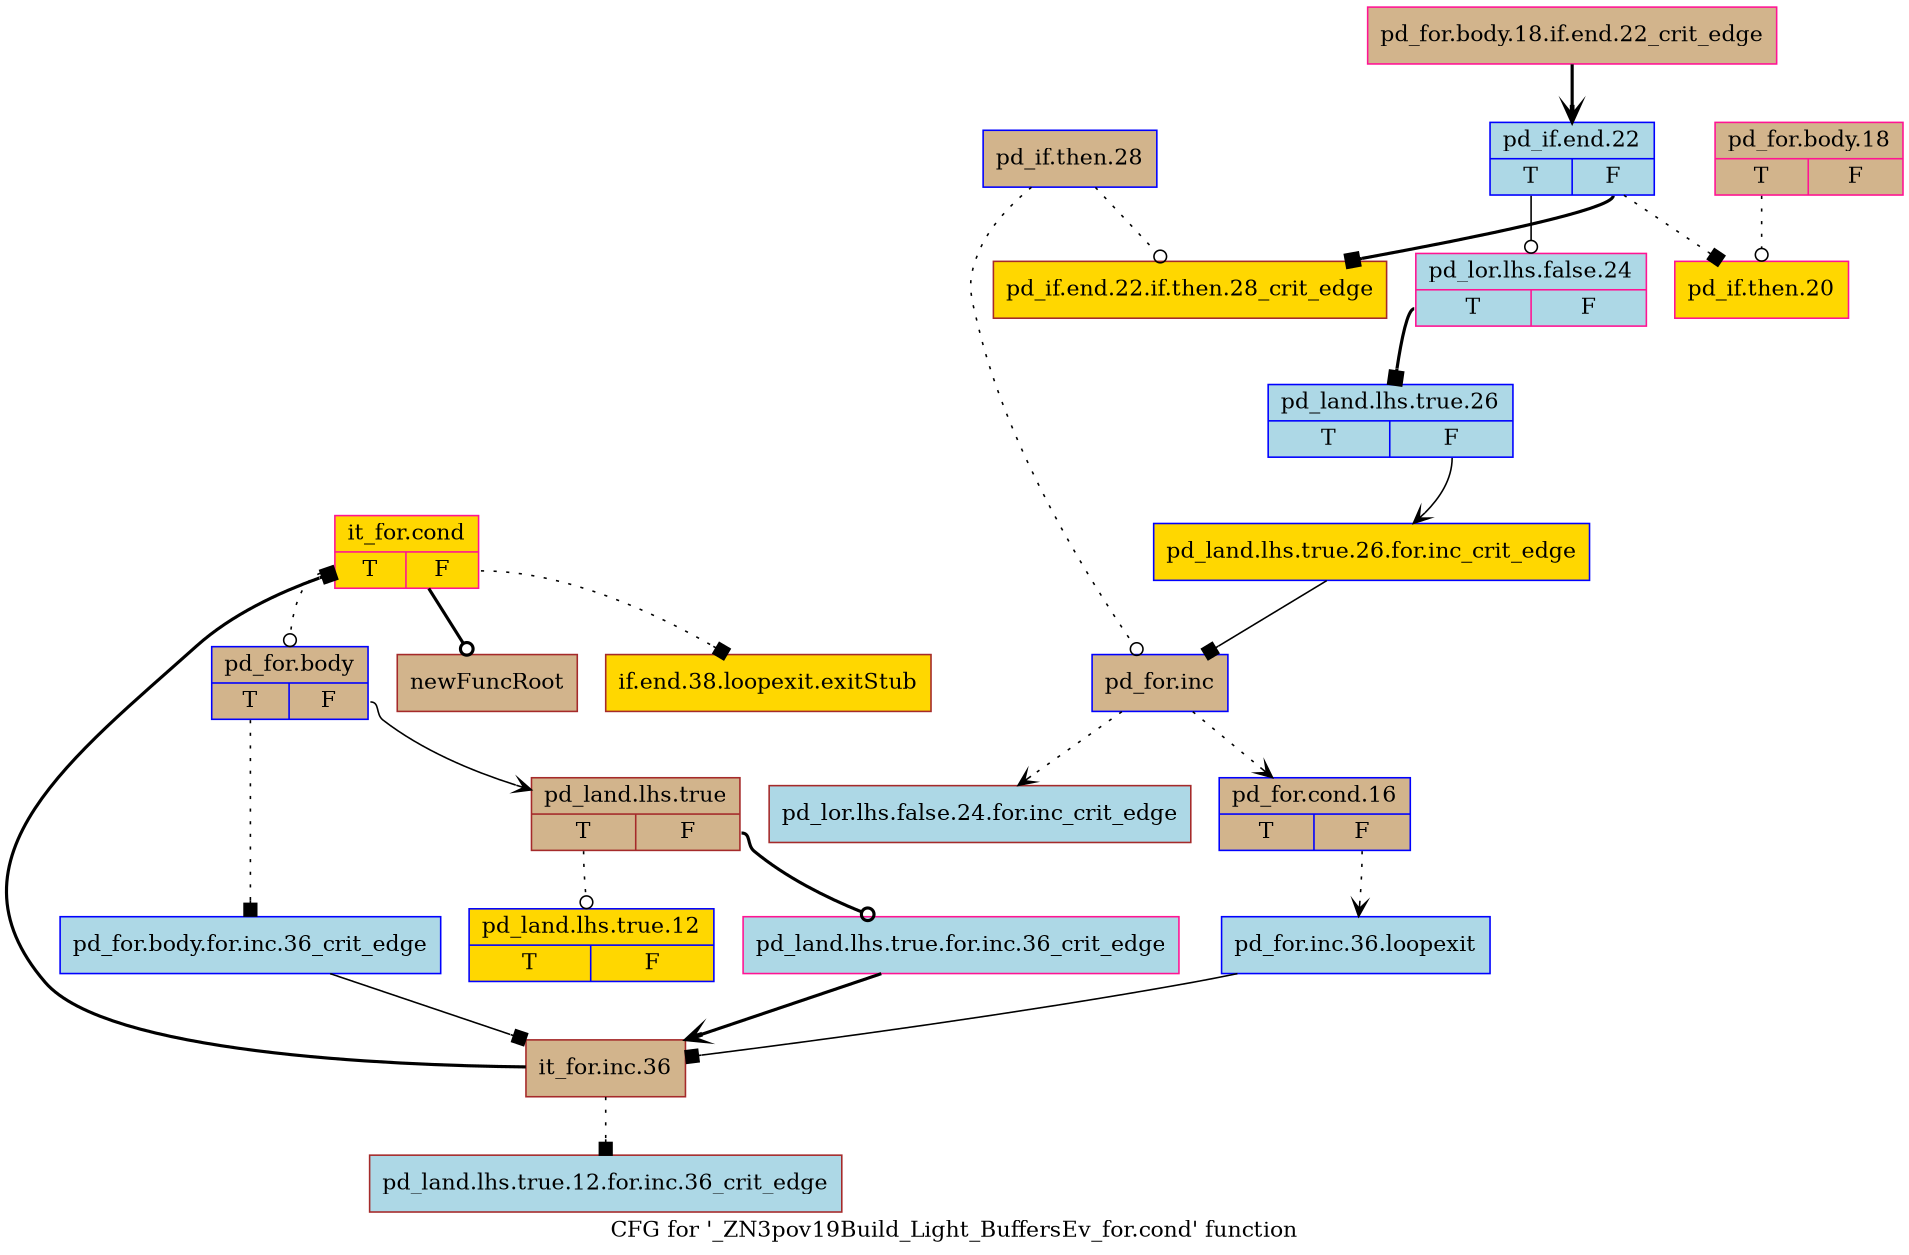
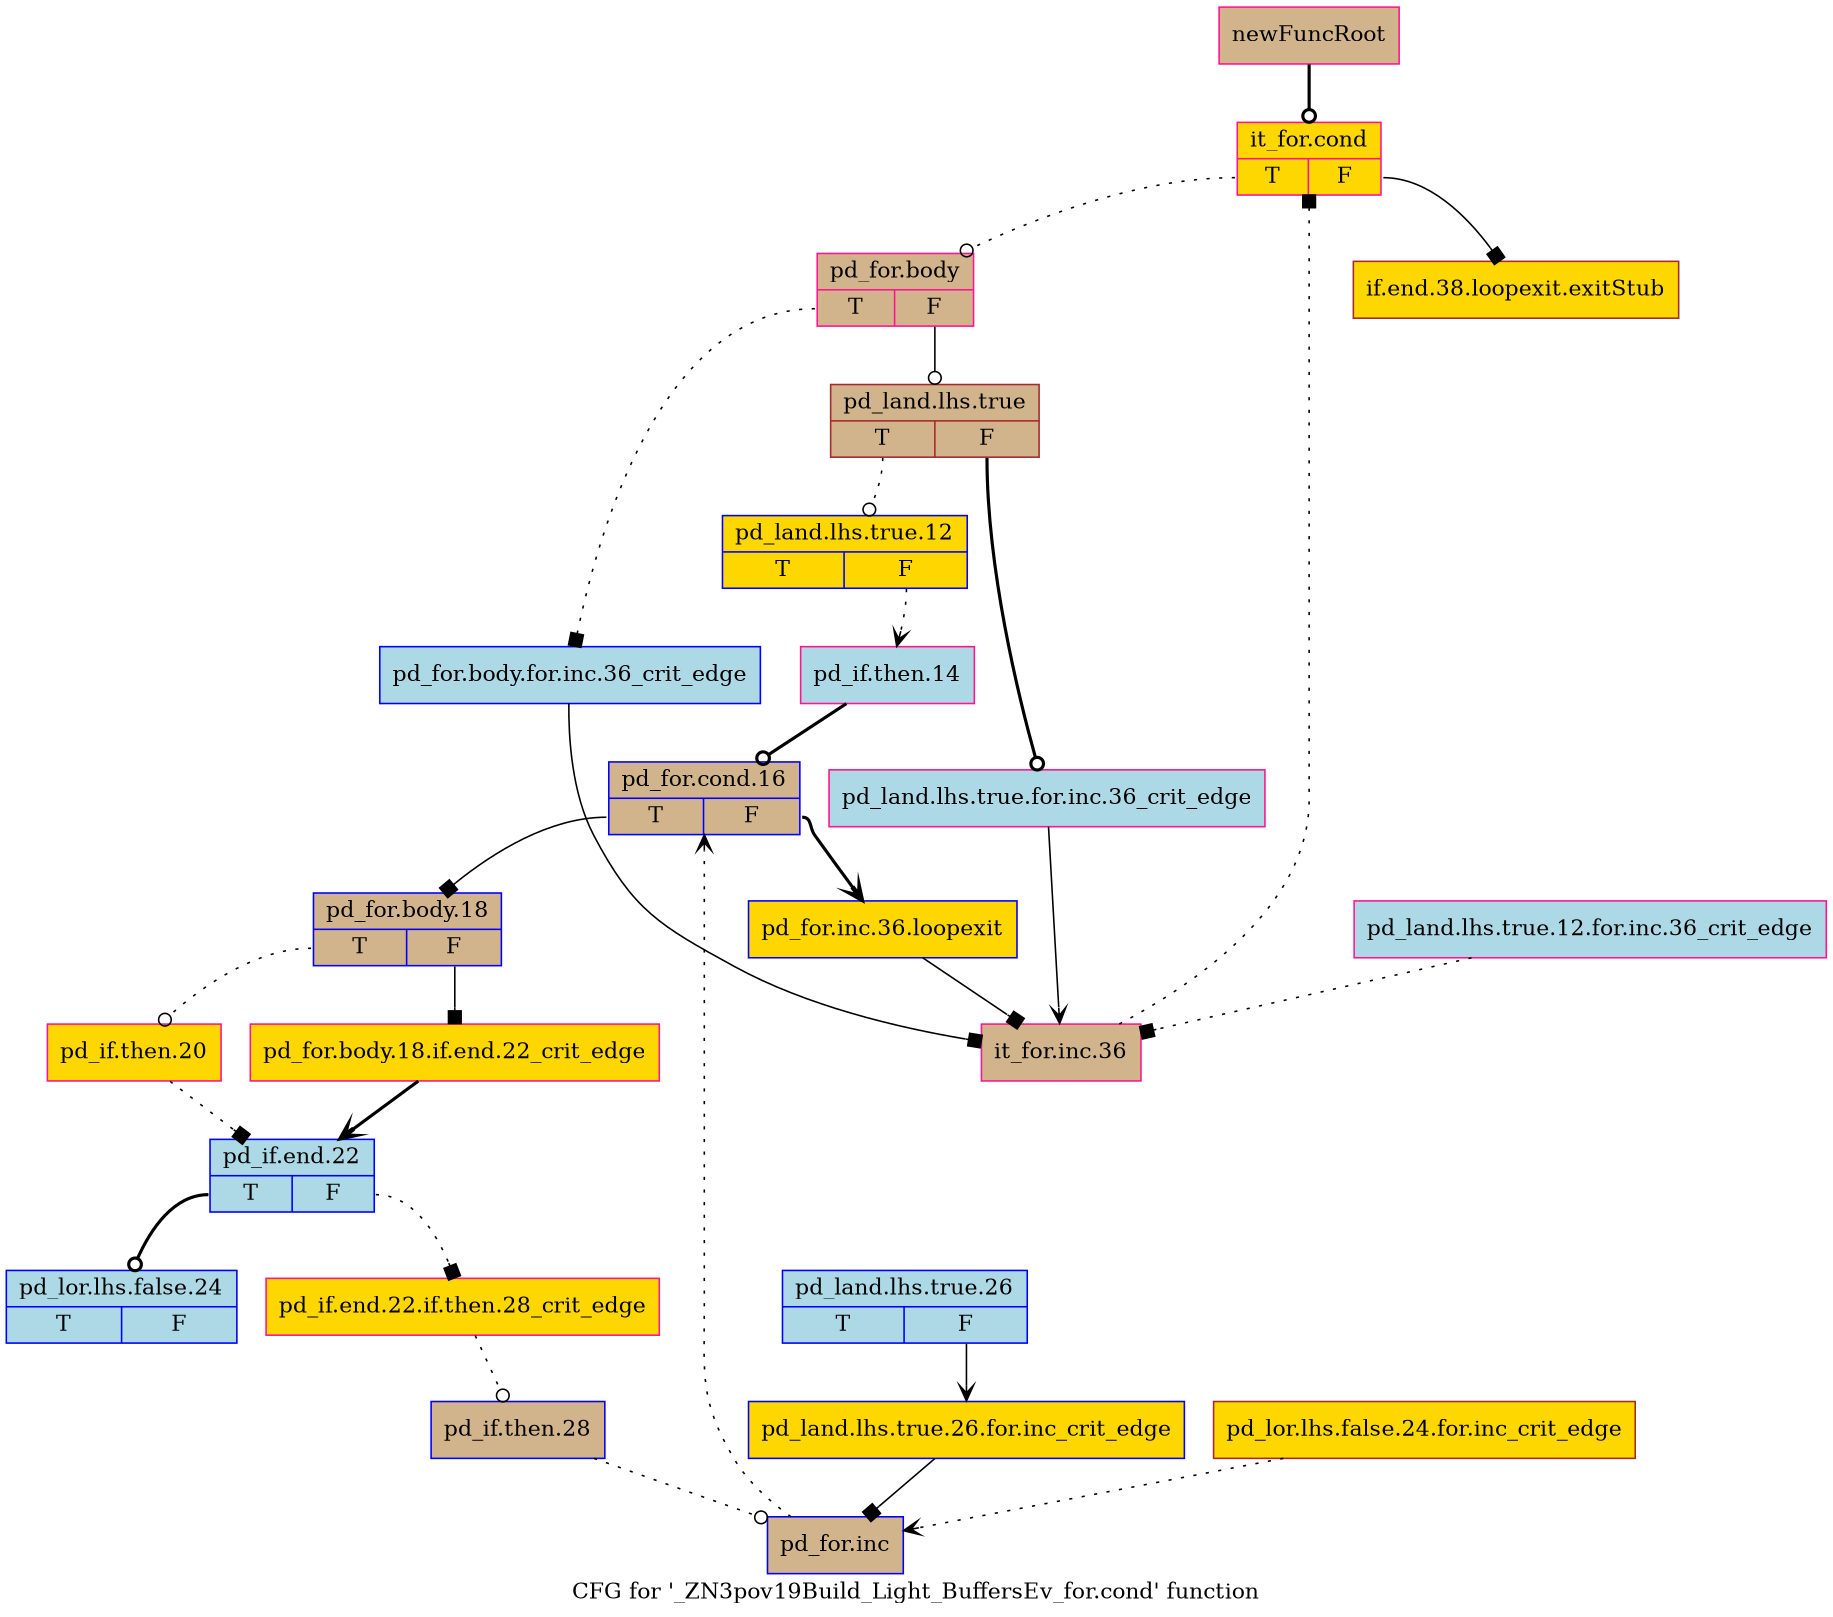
node "pd_for.body.18.if.end.22_crit_edge": fillcolor tan -> gold
node "pd_for.body.18": color deeppink -> blue
edge "pd_if.end.22" -> "pd_lor.lhs.false.24": style solid -> bold
edge "pd_if.then.28" -> "pd_if.end.22.if.then.28_crit_edge": reversed
edge "pd_if.end.22" -> "pd_if.then.20": reversed
edge "pd_if.end.22" -> "pd_if.end.22.if.then.28_crit_edge": style bold -> dotted
node "pd_if.end.22.if.then.28_crit_edge": color brown -> deeppink
node "pd_lor.lhs.false.24": color deeppink -> blue
edge "pd_lor.lhs.false.24" -> "pd_land.lhs.true.26": removed
edge "it_for.cond" -> "if.end.38.loopexit.exitStub": style dotted -> solid
edge "it_for.cond" -> "newFuncRoot": reversed
node "pd_if.then.14": added
node "pd_for.body": color blue -> deeppink
node "newFuncRoot": color brown -> deeppink
edge "pd_for.inc" -> "pd_lor.lhs.false.24.for.inc_crit_edge": reversed
edge "pd_for.body" -> "pd_land.lhs.true": arrowhead vee -> odot
node "pd_lor.lhs.false.24.for.inc_crit_edge": fillcolor lightblue -> gold
edge "pd_for.cond.16" -> "pd_for.body.18": added
edge "pd_for.cond.16" -> "pd_for.inc.36.loopexit": style dotted -> bold
node "pd_for.inc.36.loopexit": fillcolor lightblue -> gold
edge "it_for.inc.36" -> "it_for.cond": style bold -> dotted
edge "pd_for.body.18" -> "pd_for.body.18.if.end.22_crit_edge": added
edge "pd_land.lhs.true.for.inc.36_crit_edge" -> "it_for.inc.36": style bold -> solid
node "it_for.inc.36": color brown -> deeppink
edge "it_for.inc.36" -> "pd_land.lhs.true.12.for.inc.36_crit_edge": reversed
node "pd_land.lhs.true.12.for.inc.36_crit_edge": color brown -> deeppink
